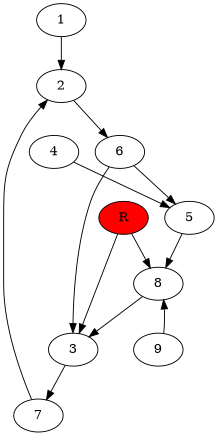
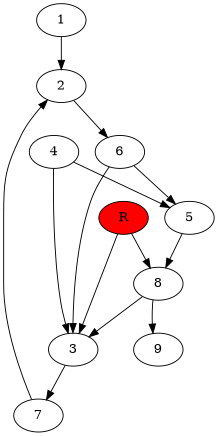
edge "4" -> "3": added
edge "9" -> "8": reversed
